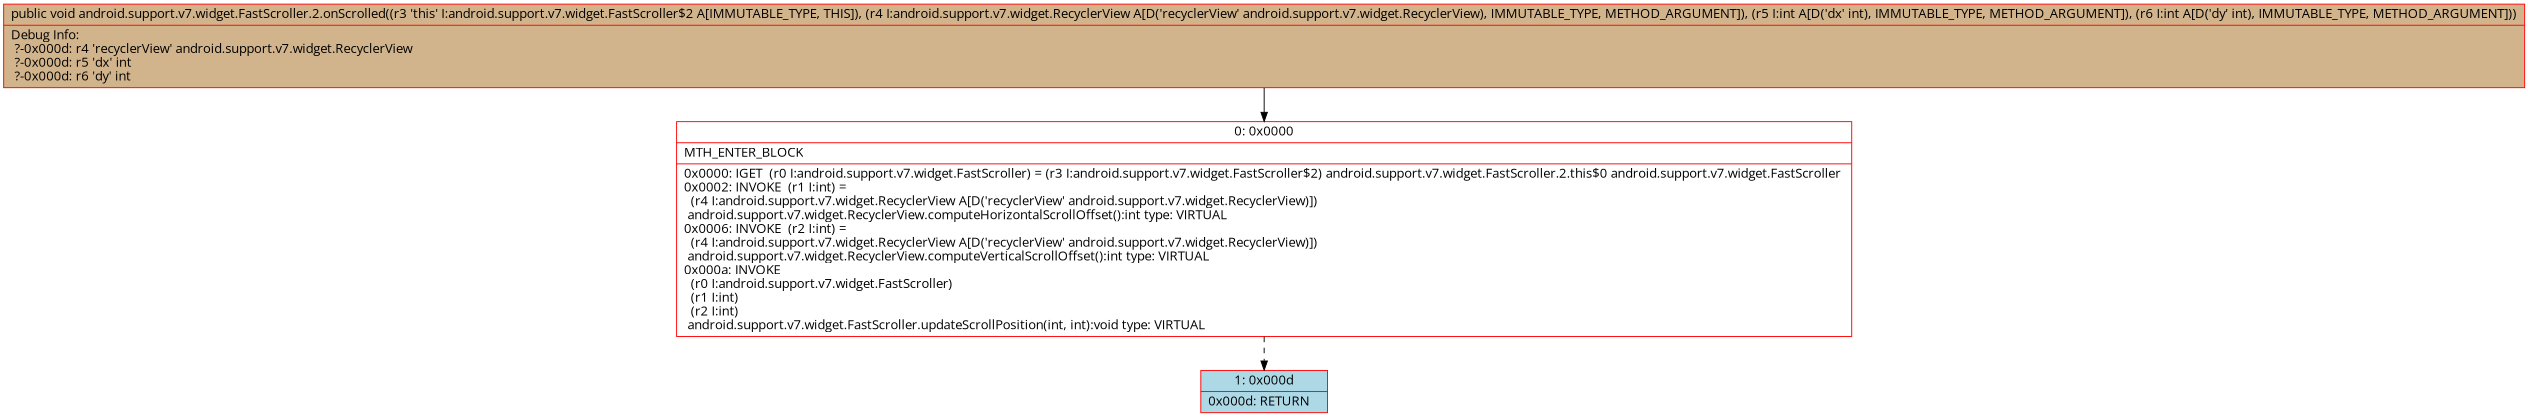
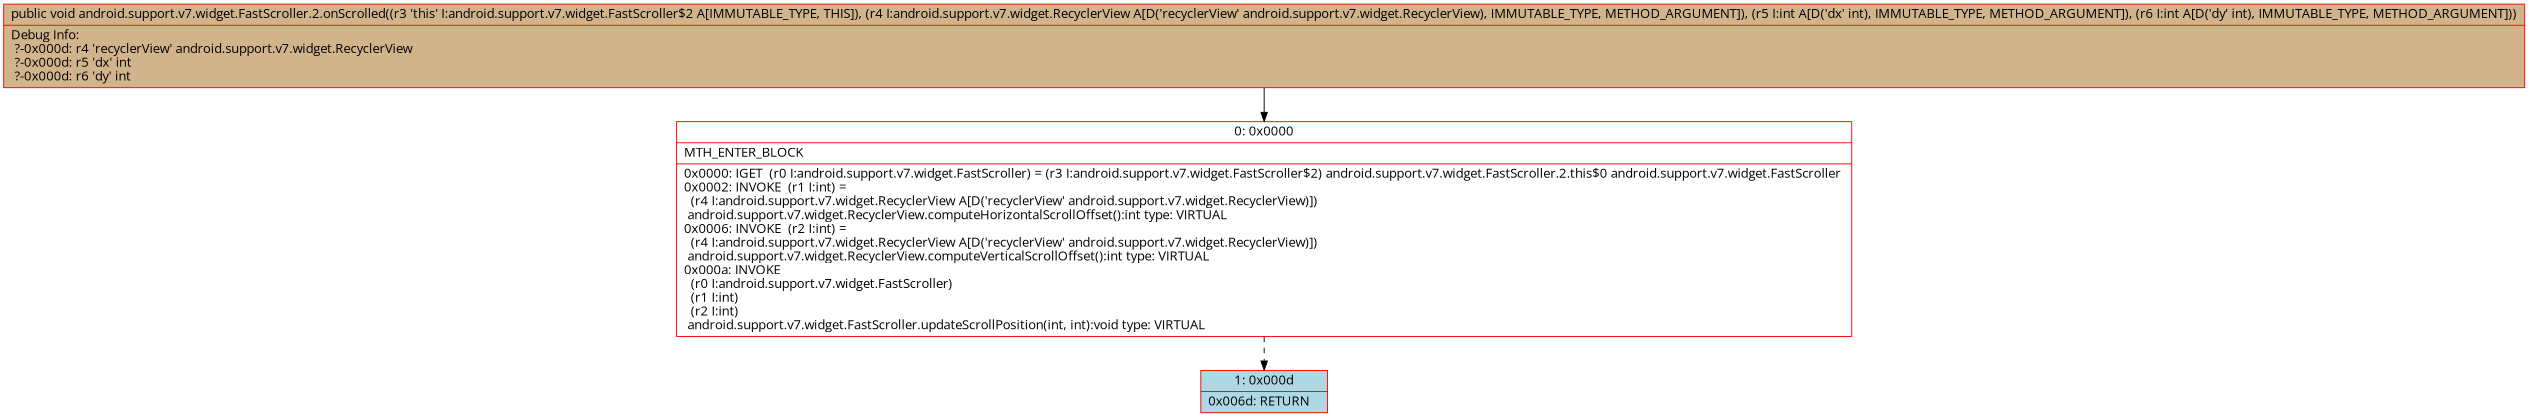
node "1: 0x000d": text "0x000d: RETURN" -> "0x006d: RETURN"
